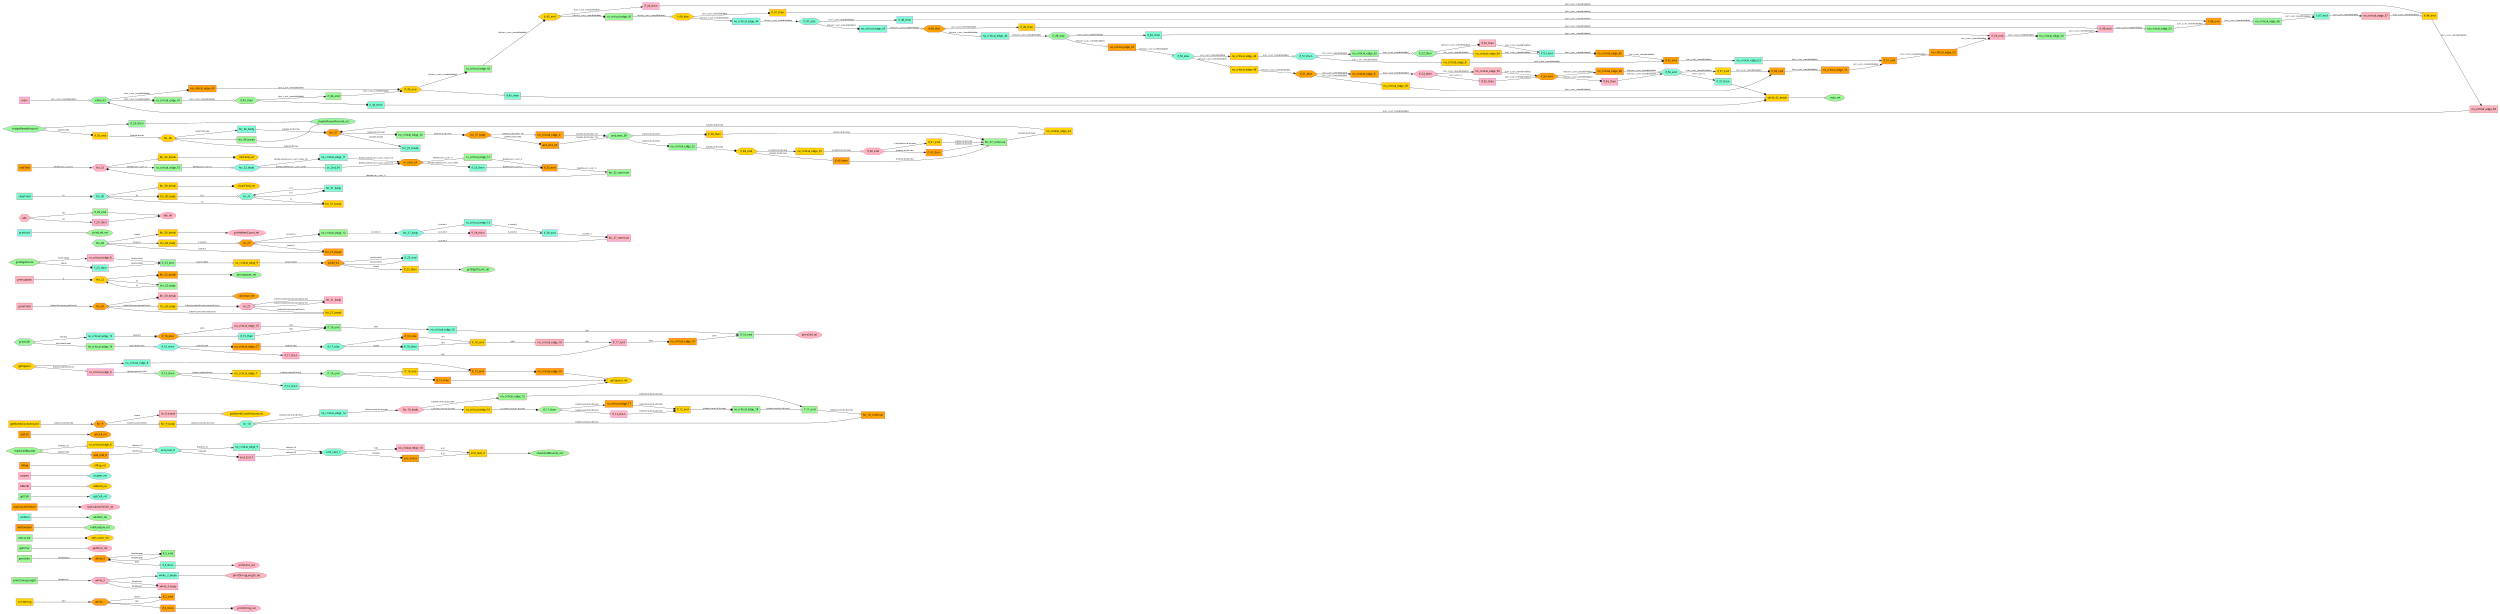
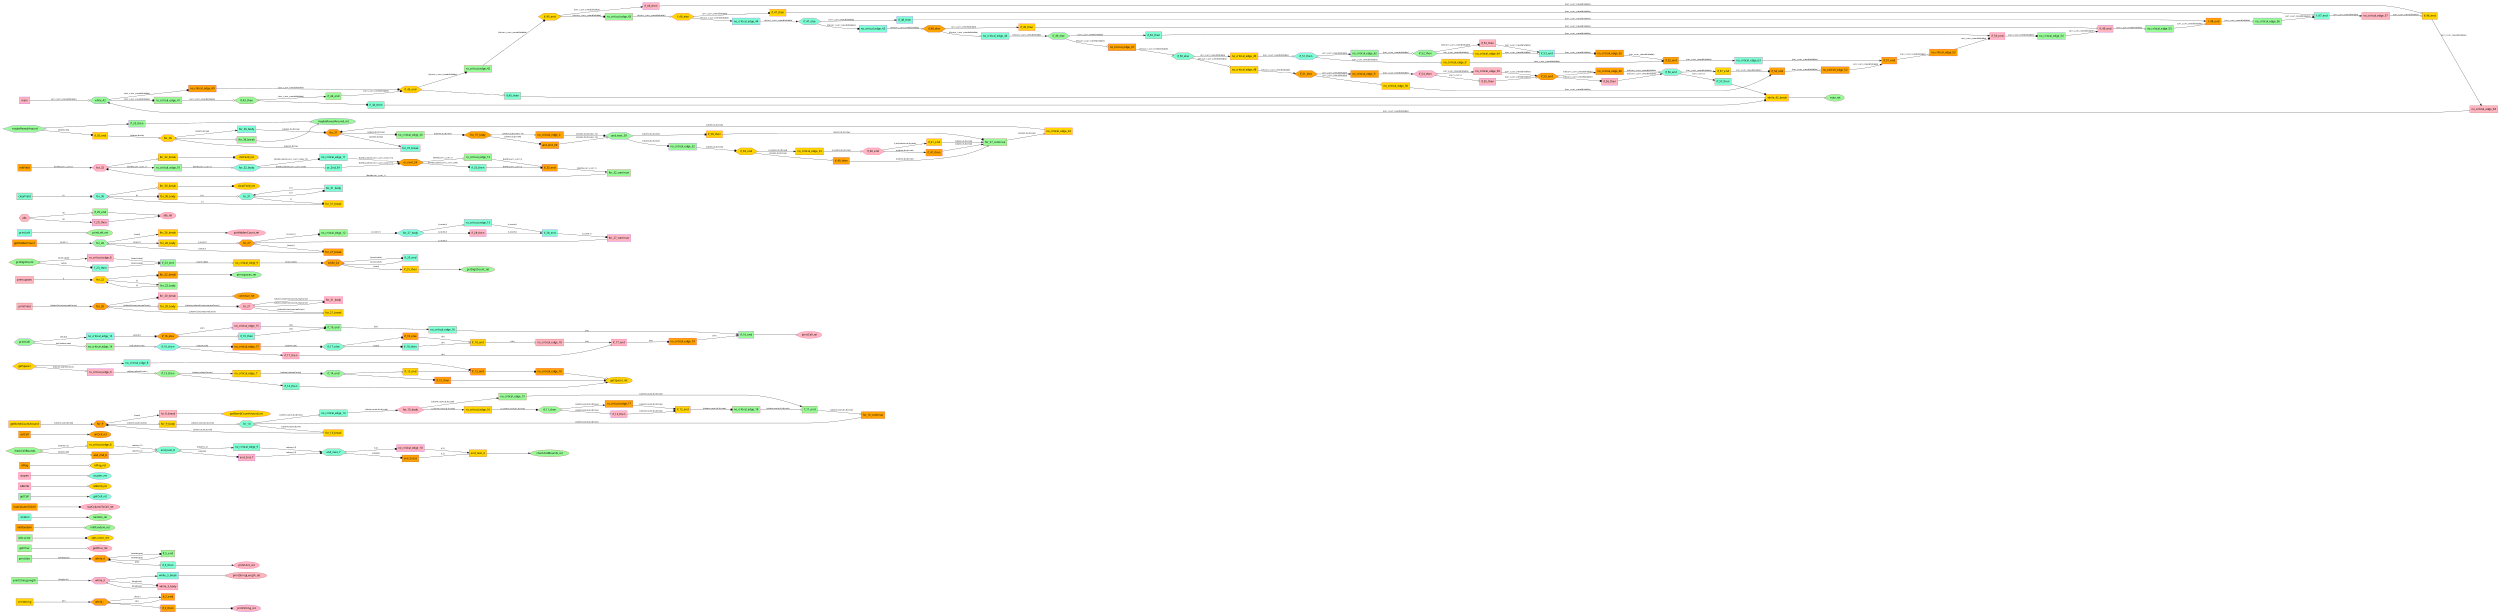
node "no_critical_edge_52": label "no_critical_edge_52" -> "no_setCell_edge_52"
node "getHiddenCount": added
node "for_10_break": added
